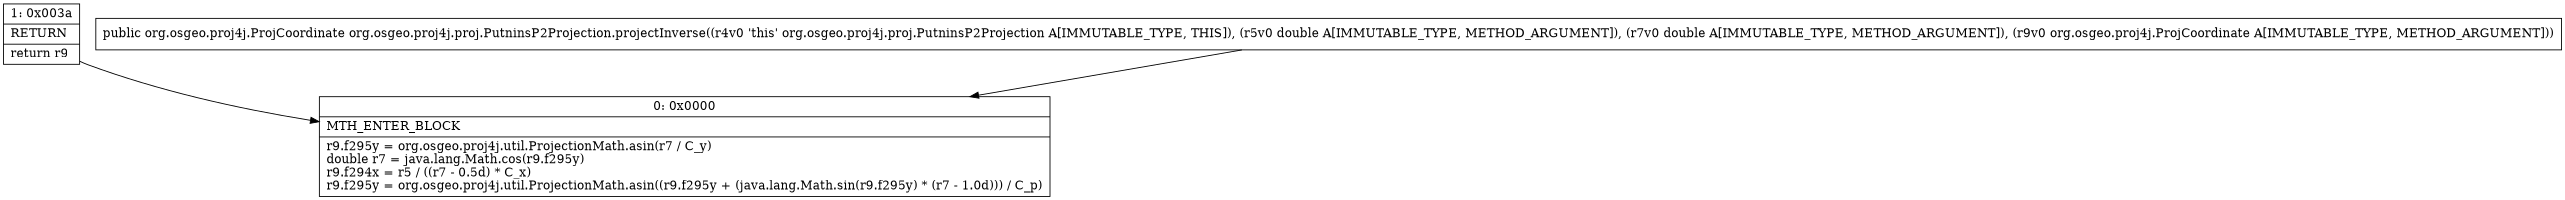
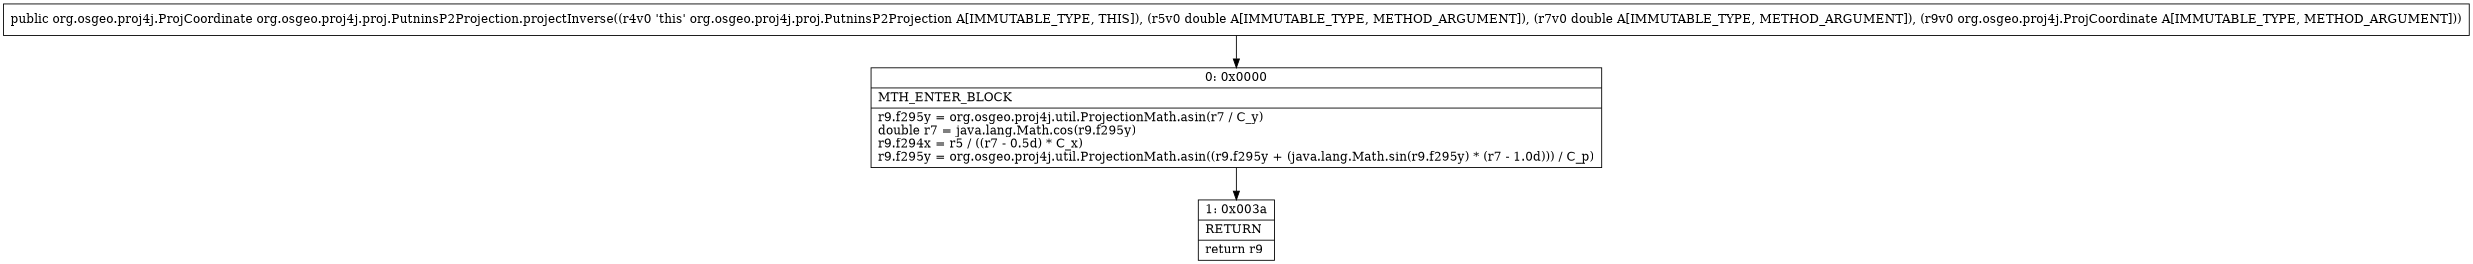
edge "1: 0x003a" -> "0: 0x0000": reversed
